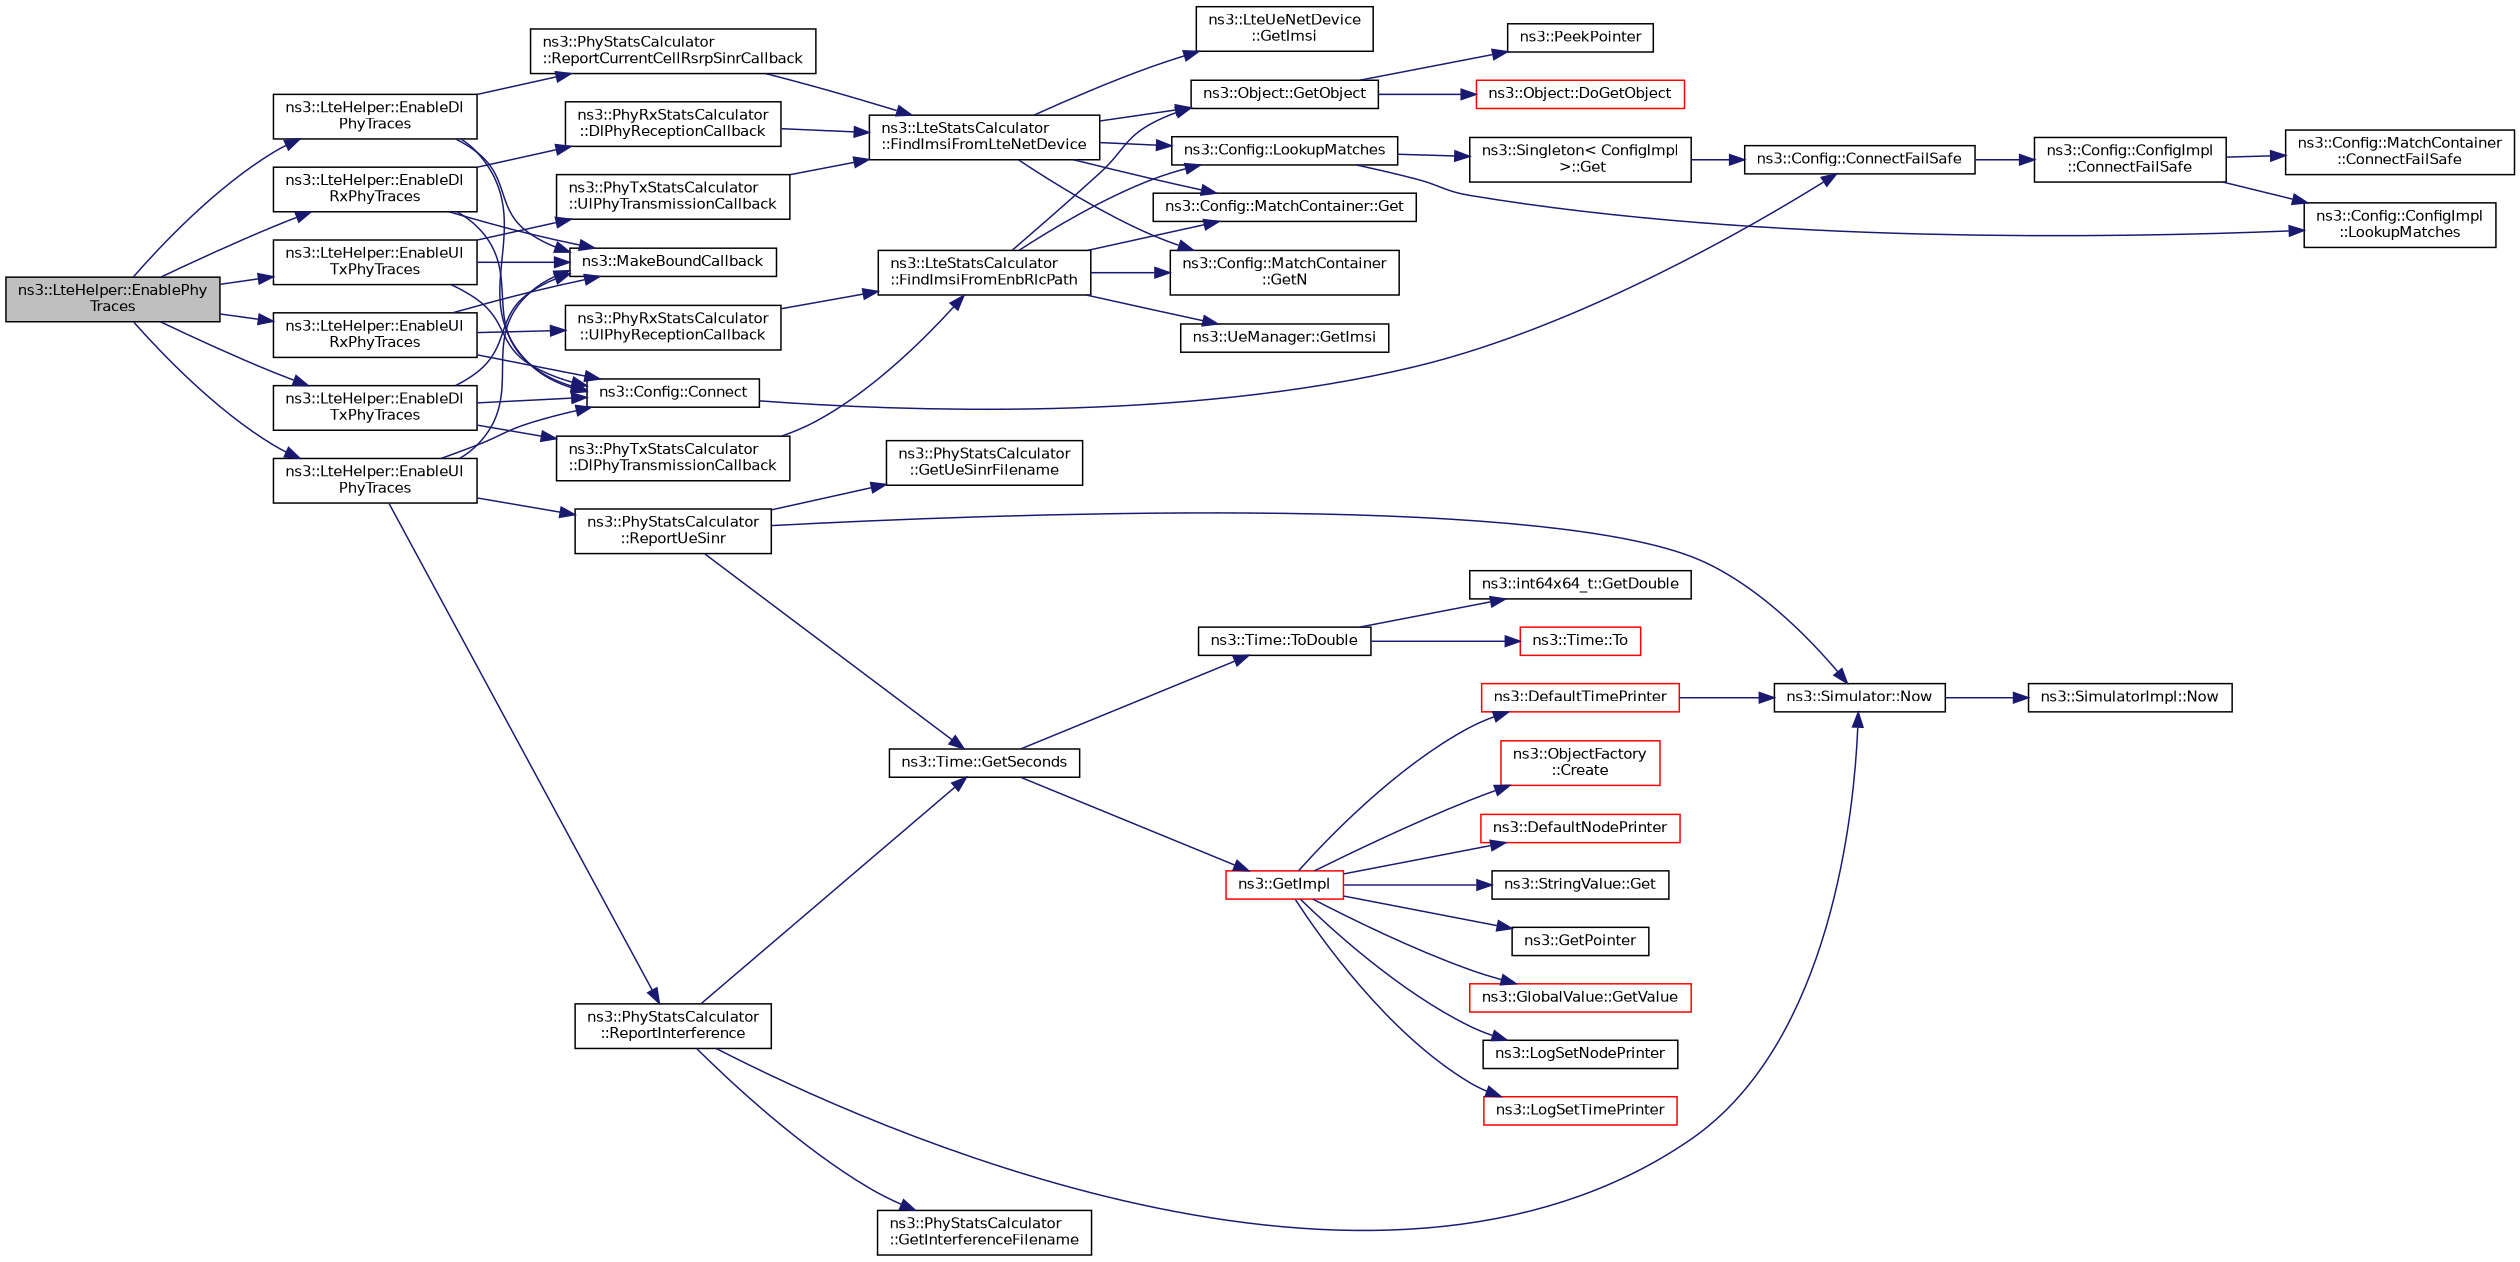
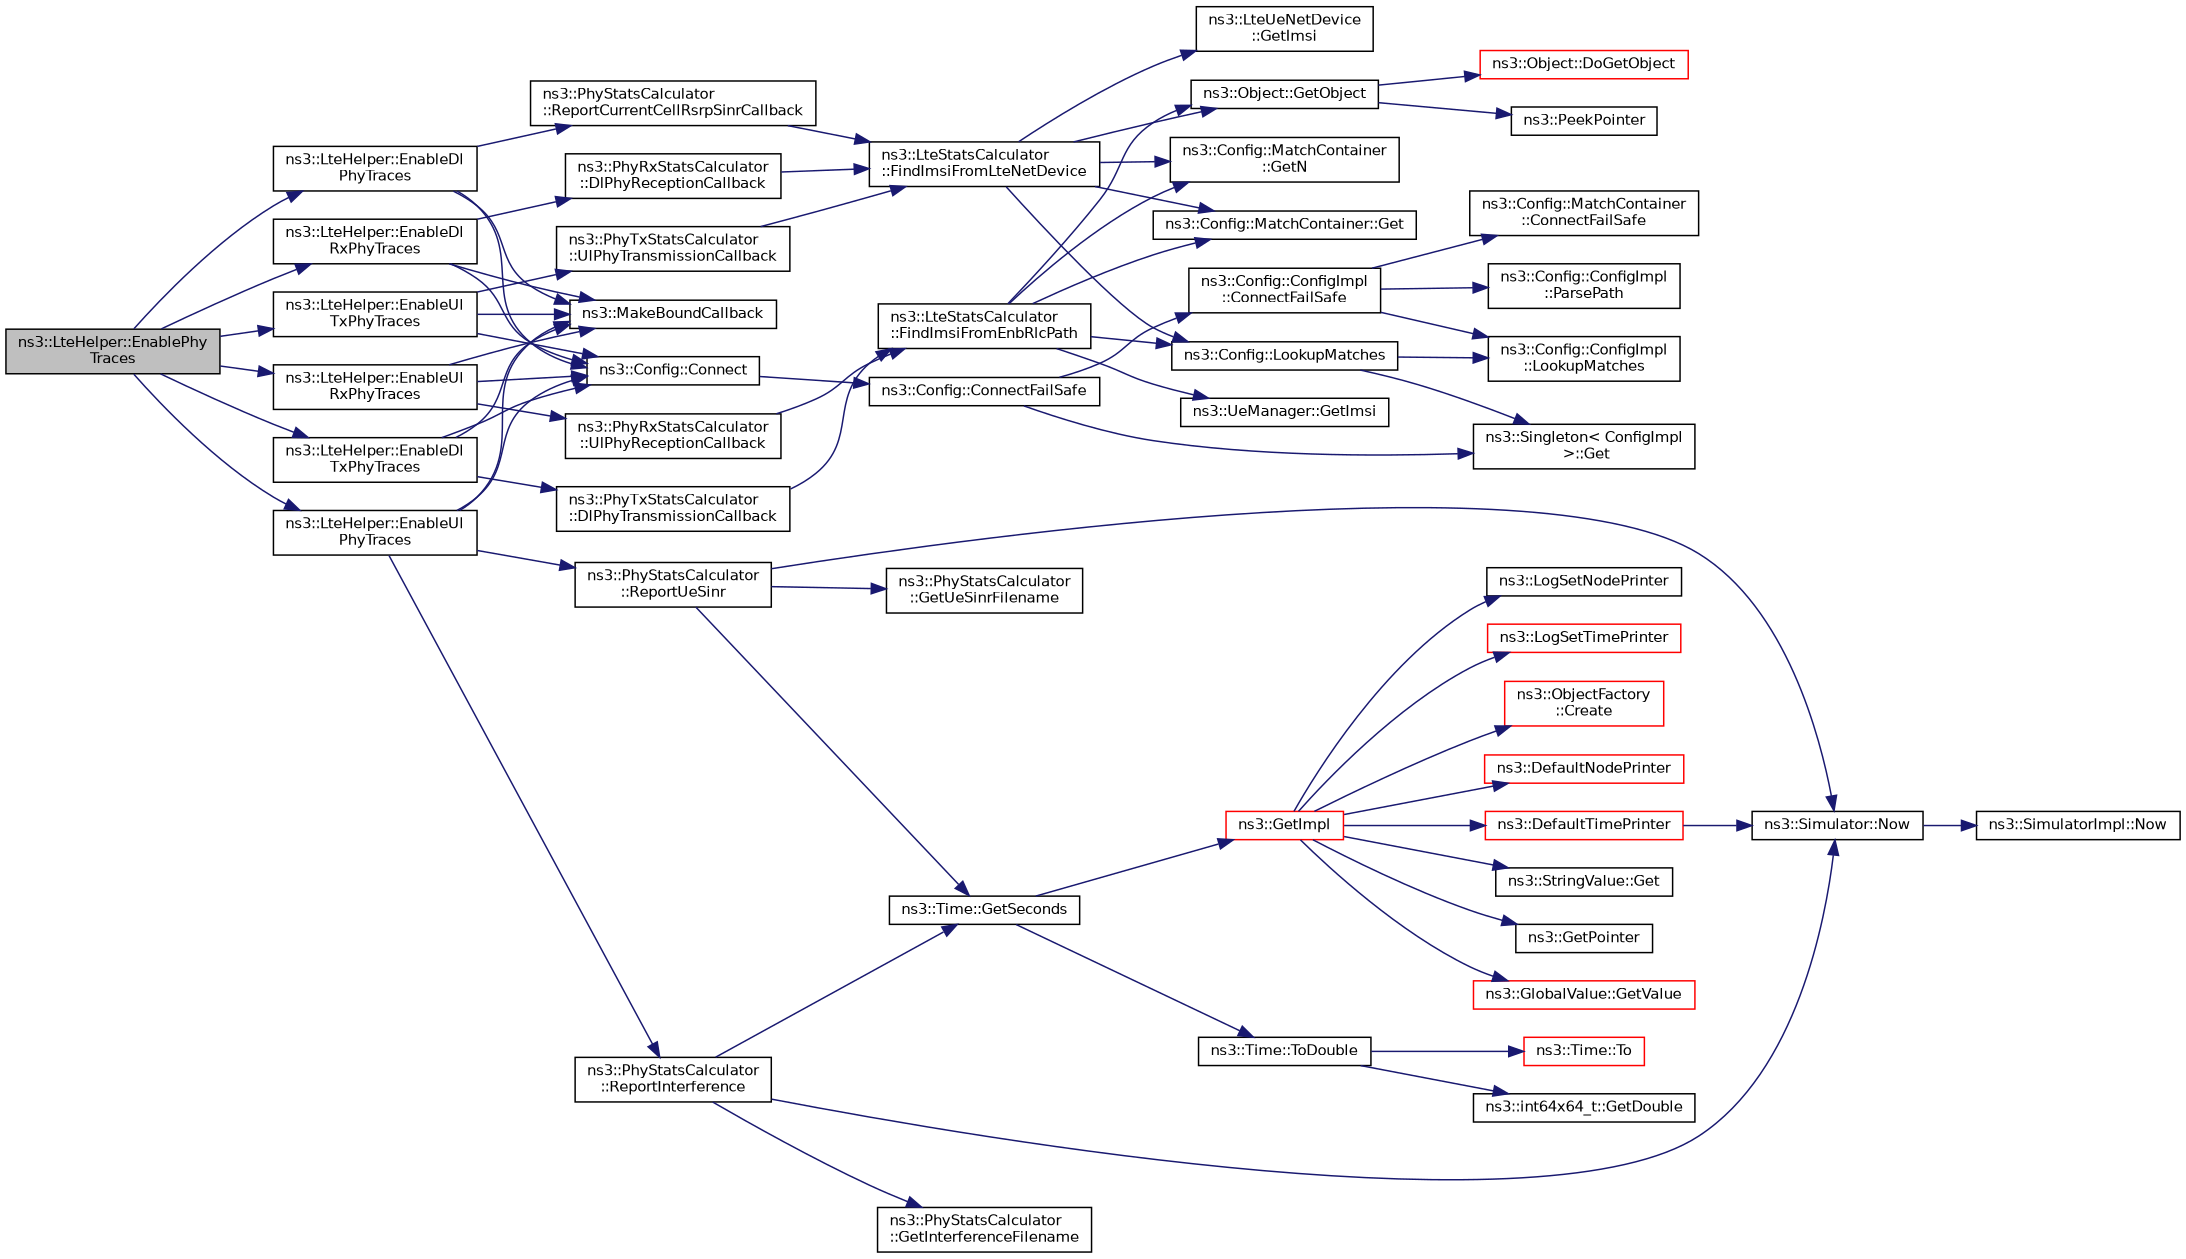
edge "ns3::Singleton< ConfigImpl >::Get" -> "ns3::Config::ConnectFailSafe": reversed
node "ns3::Config::ConfigImpl ::ParsePath": added
